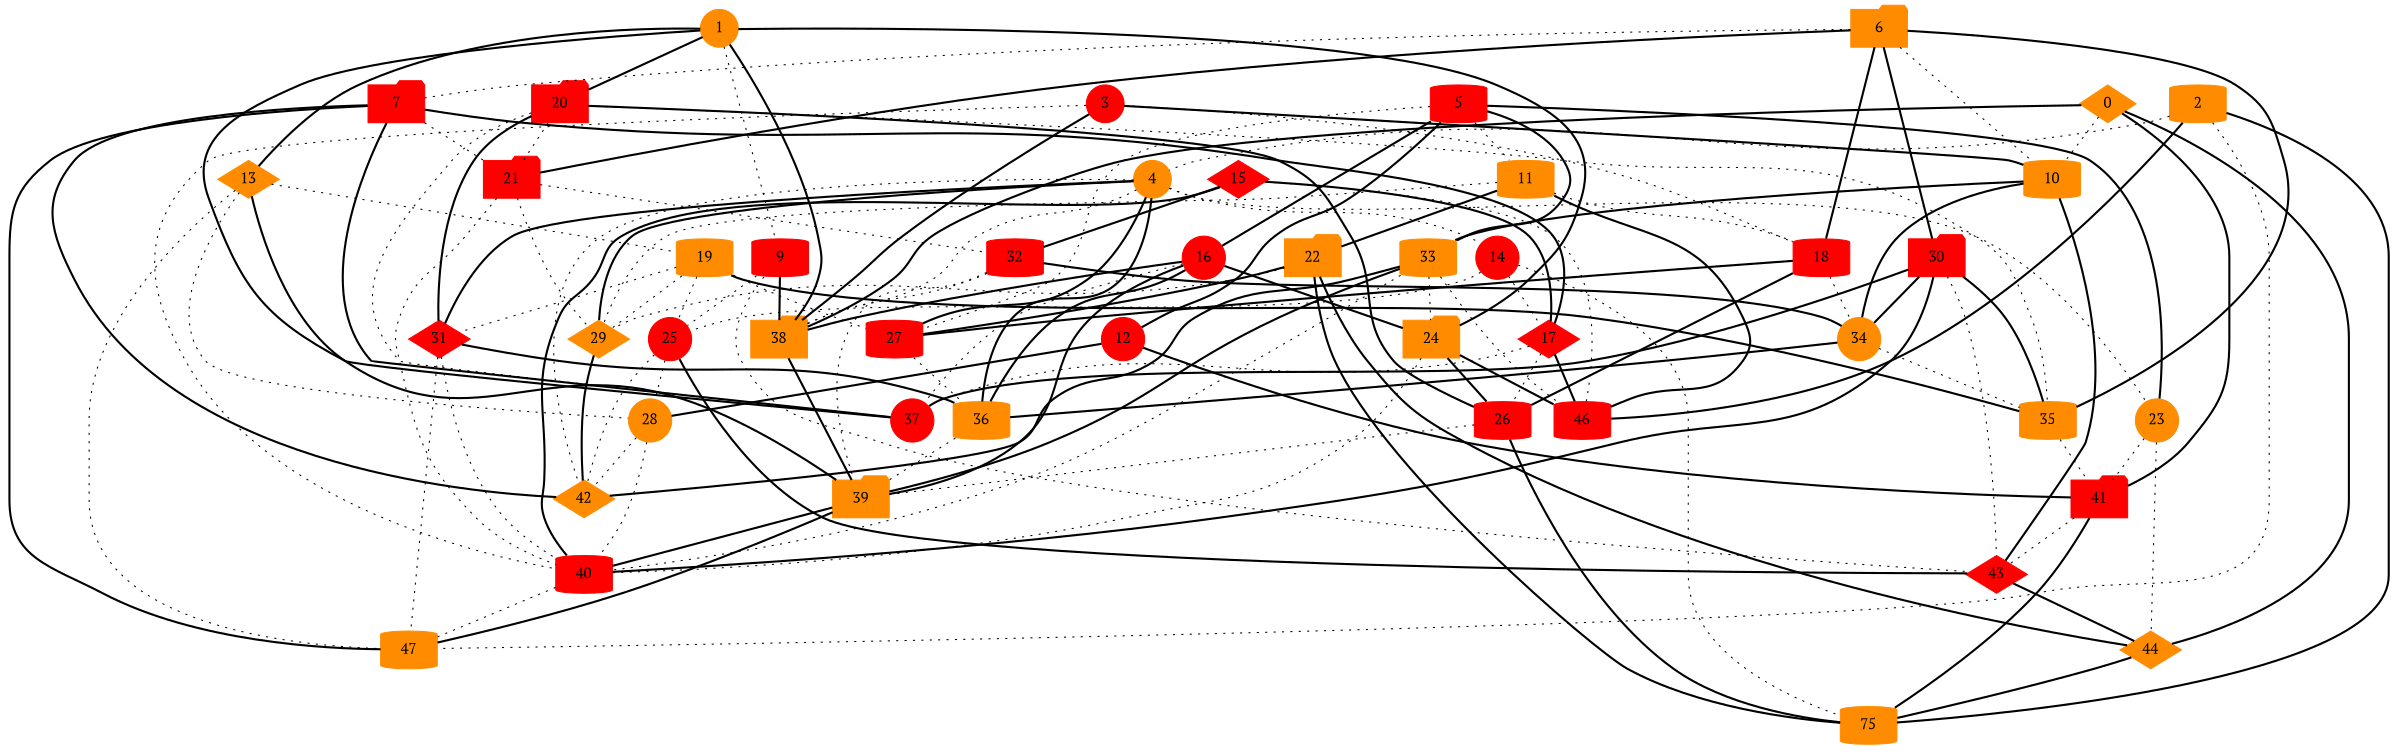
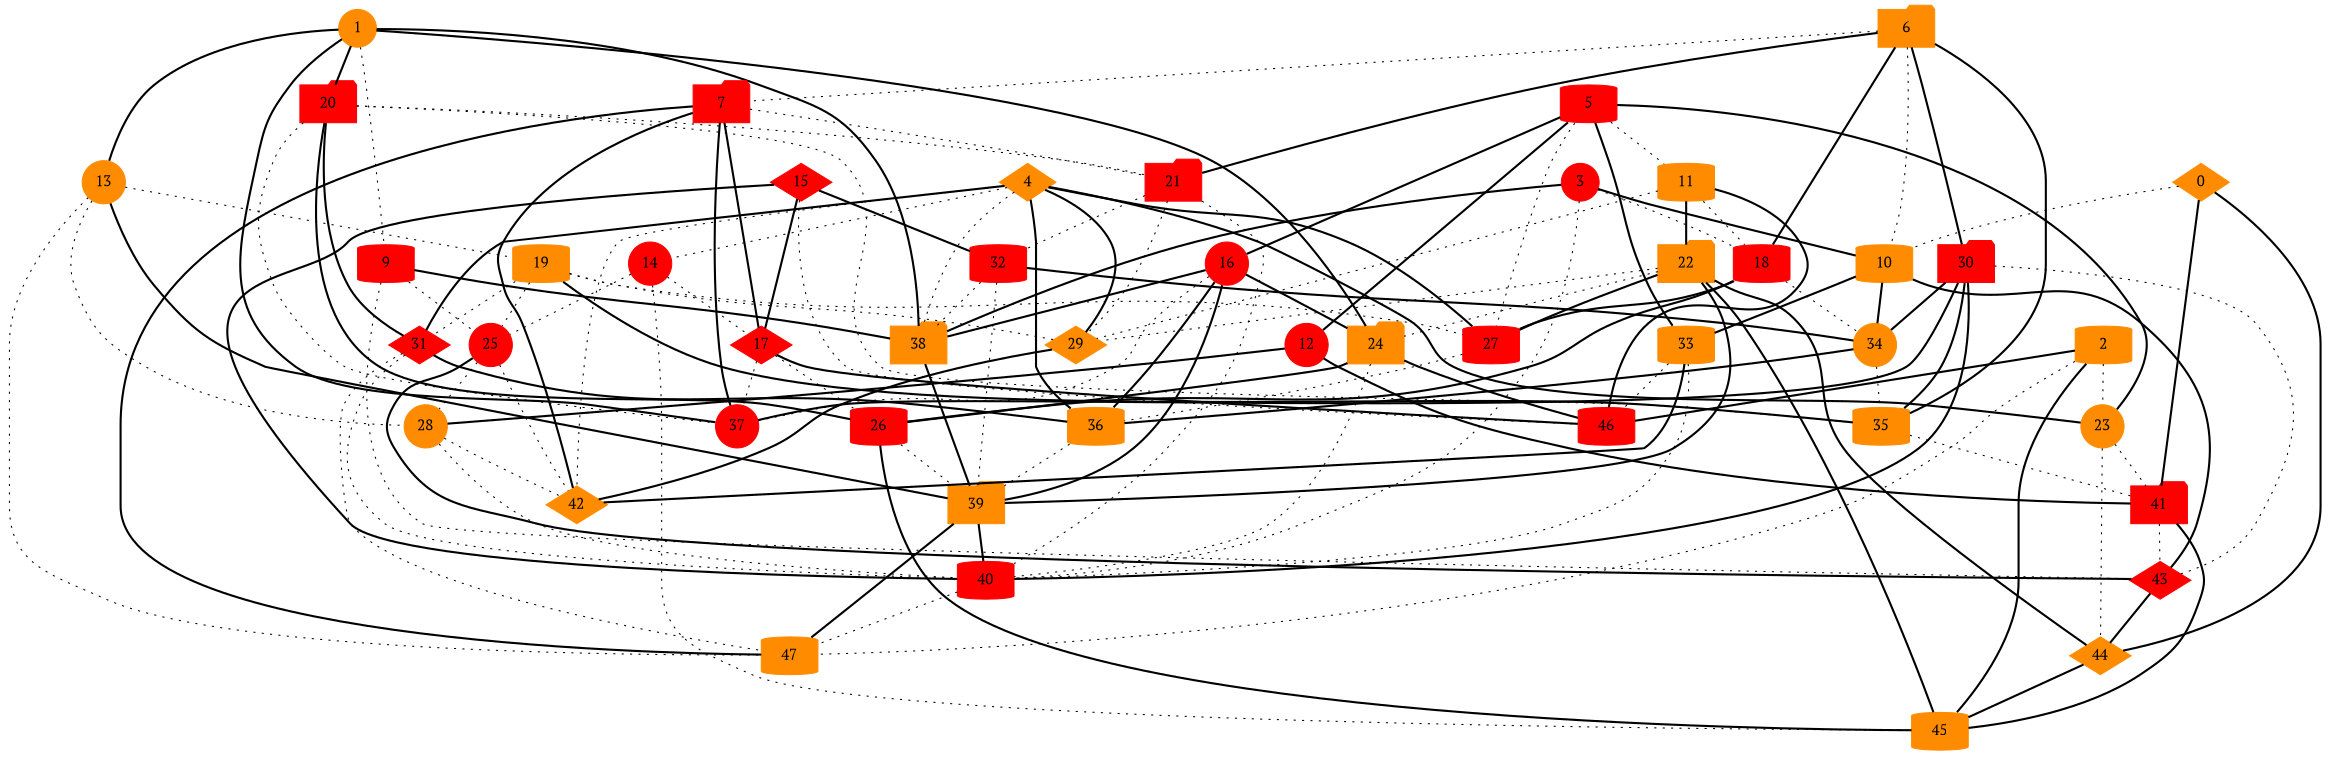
edge "0" -- "38": removed
edge "2" -- "4": now "2" -- "23"
node "13": shape diamond -> circle
node "4": shape circle -> diamond
edge "4" -- "23": style dotted -> bold
edge "33" -- "24": now "22" -- "24"
edge "33" -- "39": now "22" -- "39"
node "75": label "75" -> "45"
